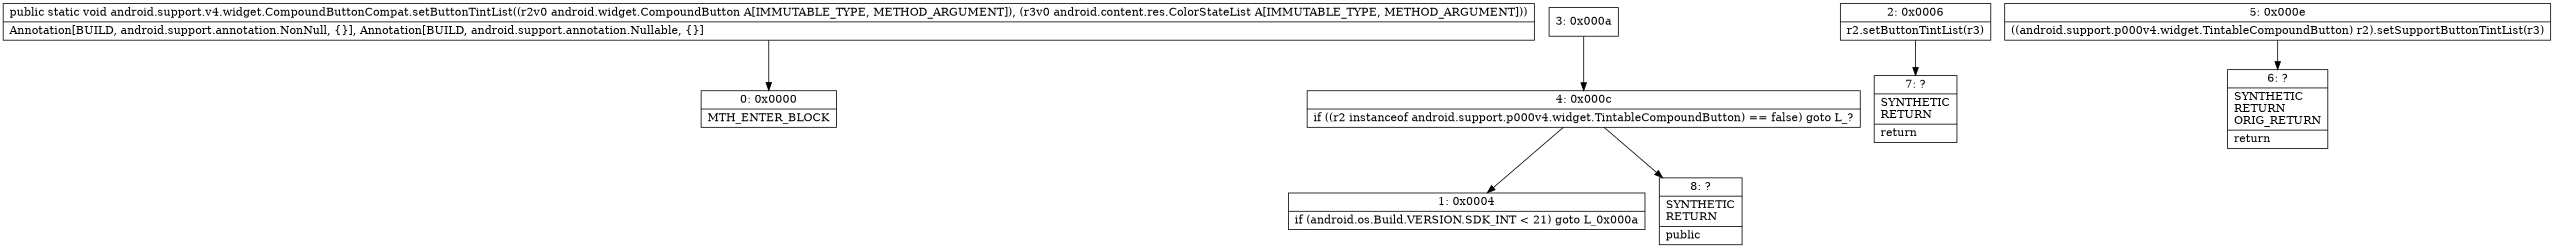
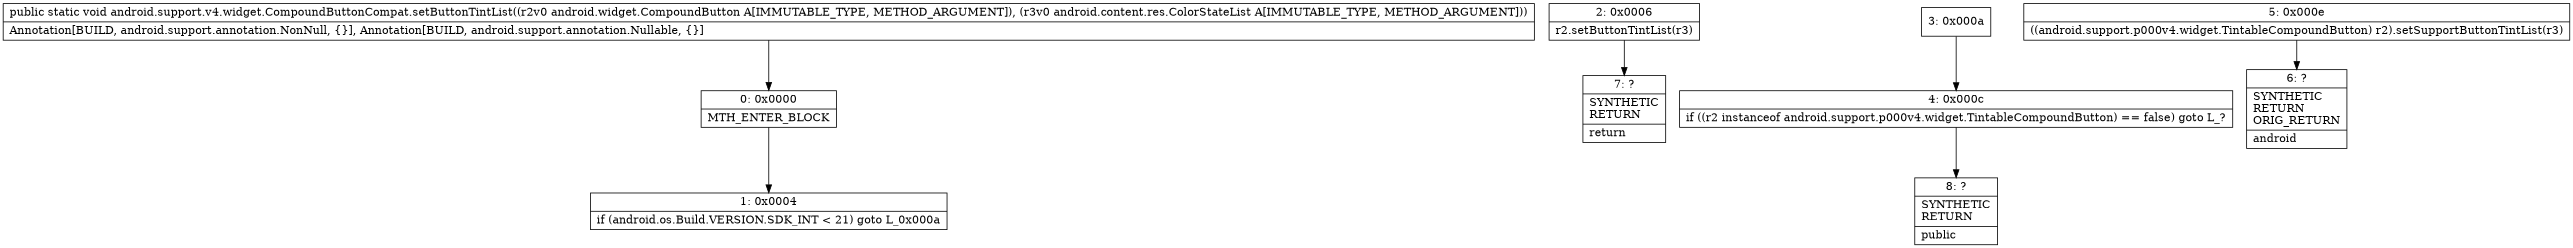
node "6: ?": text "return" -> "android"
edge "4: 0x000c" -> "1: 0x0004": now "0: 0x0000" -> "1: 0x0004"
